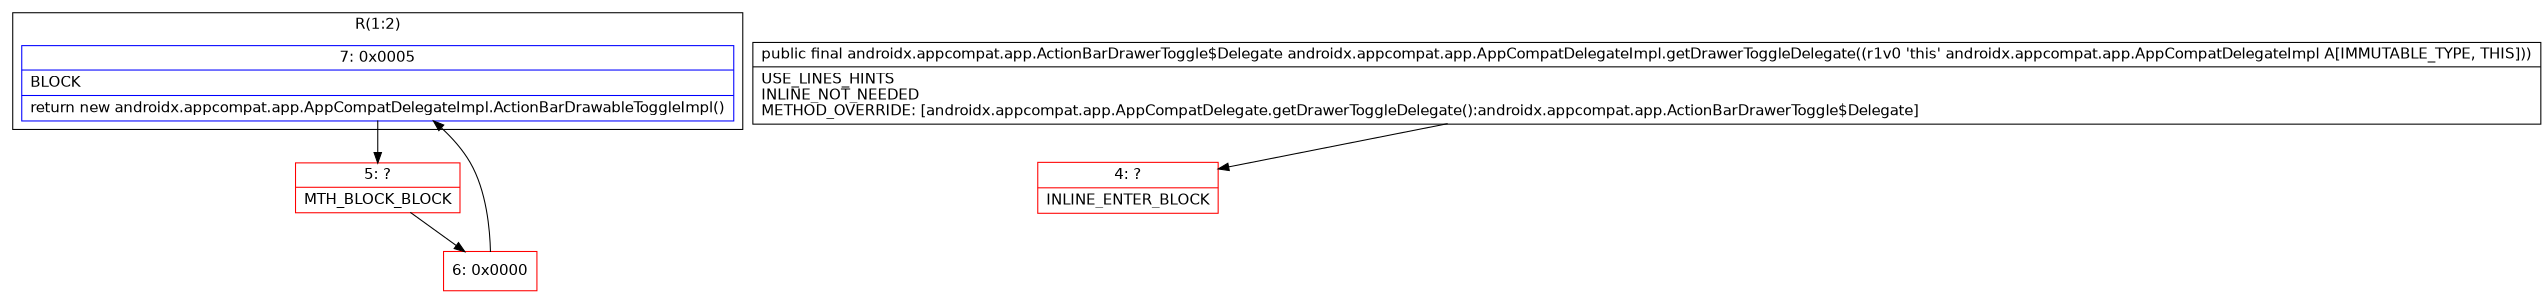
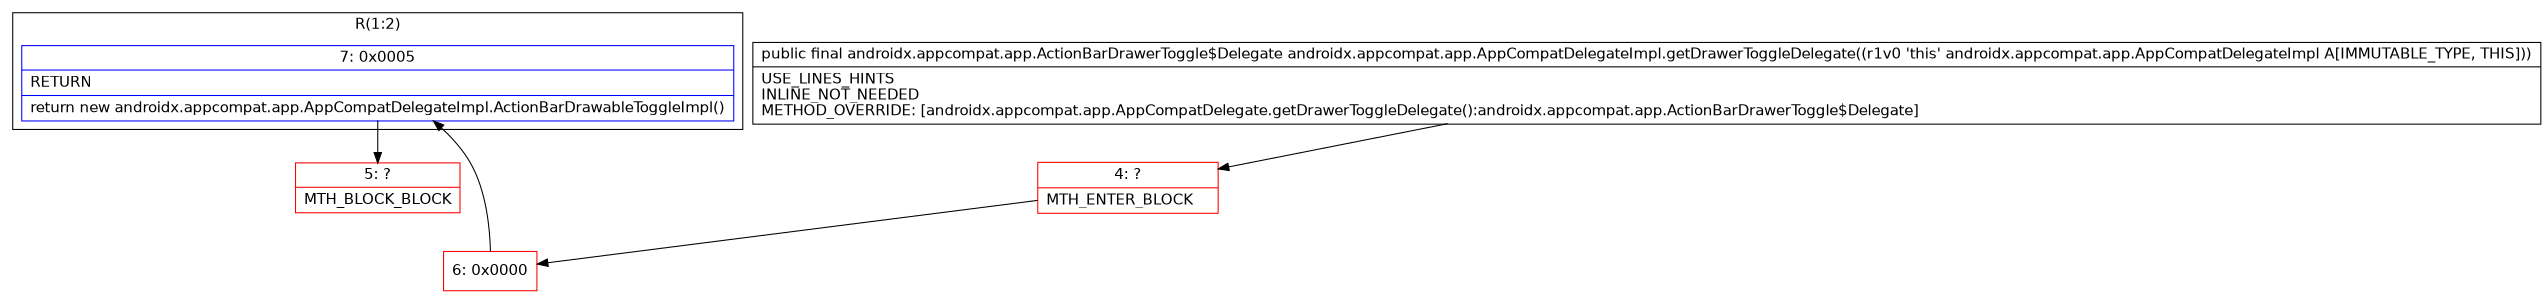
node "7: 0x0005": text "BLOCK" -> "RETURN"
node "4: ?": text "INLINE_ENTER_BLOCK" -> "MTH_ENTER_BLOCK"
edge "5: ?" -> "6: 0x0000": now "4: ?" -> "6: 0x0000"
